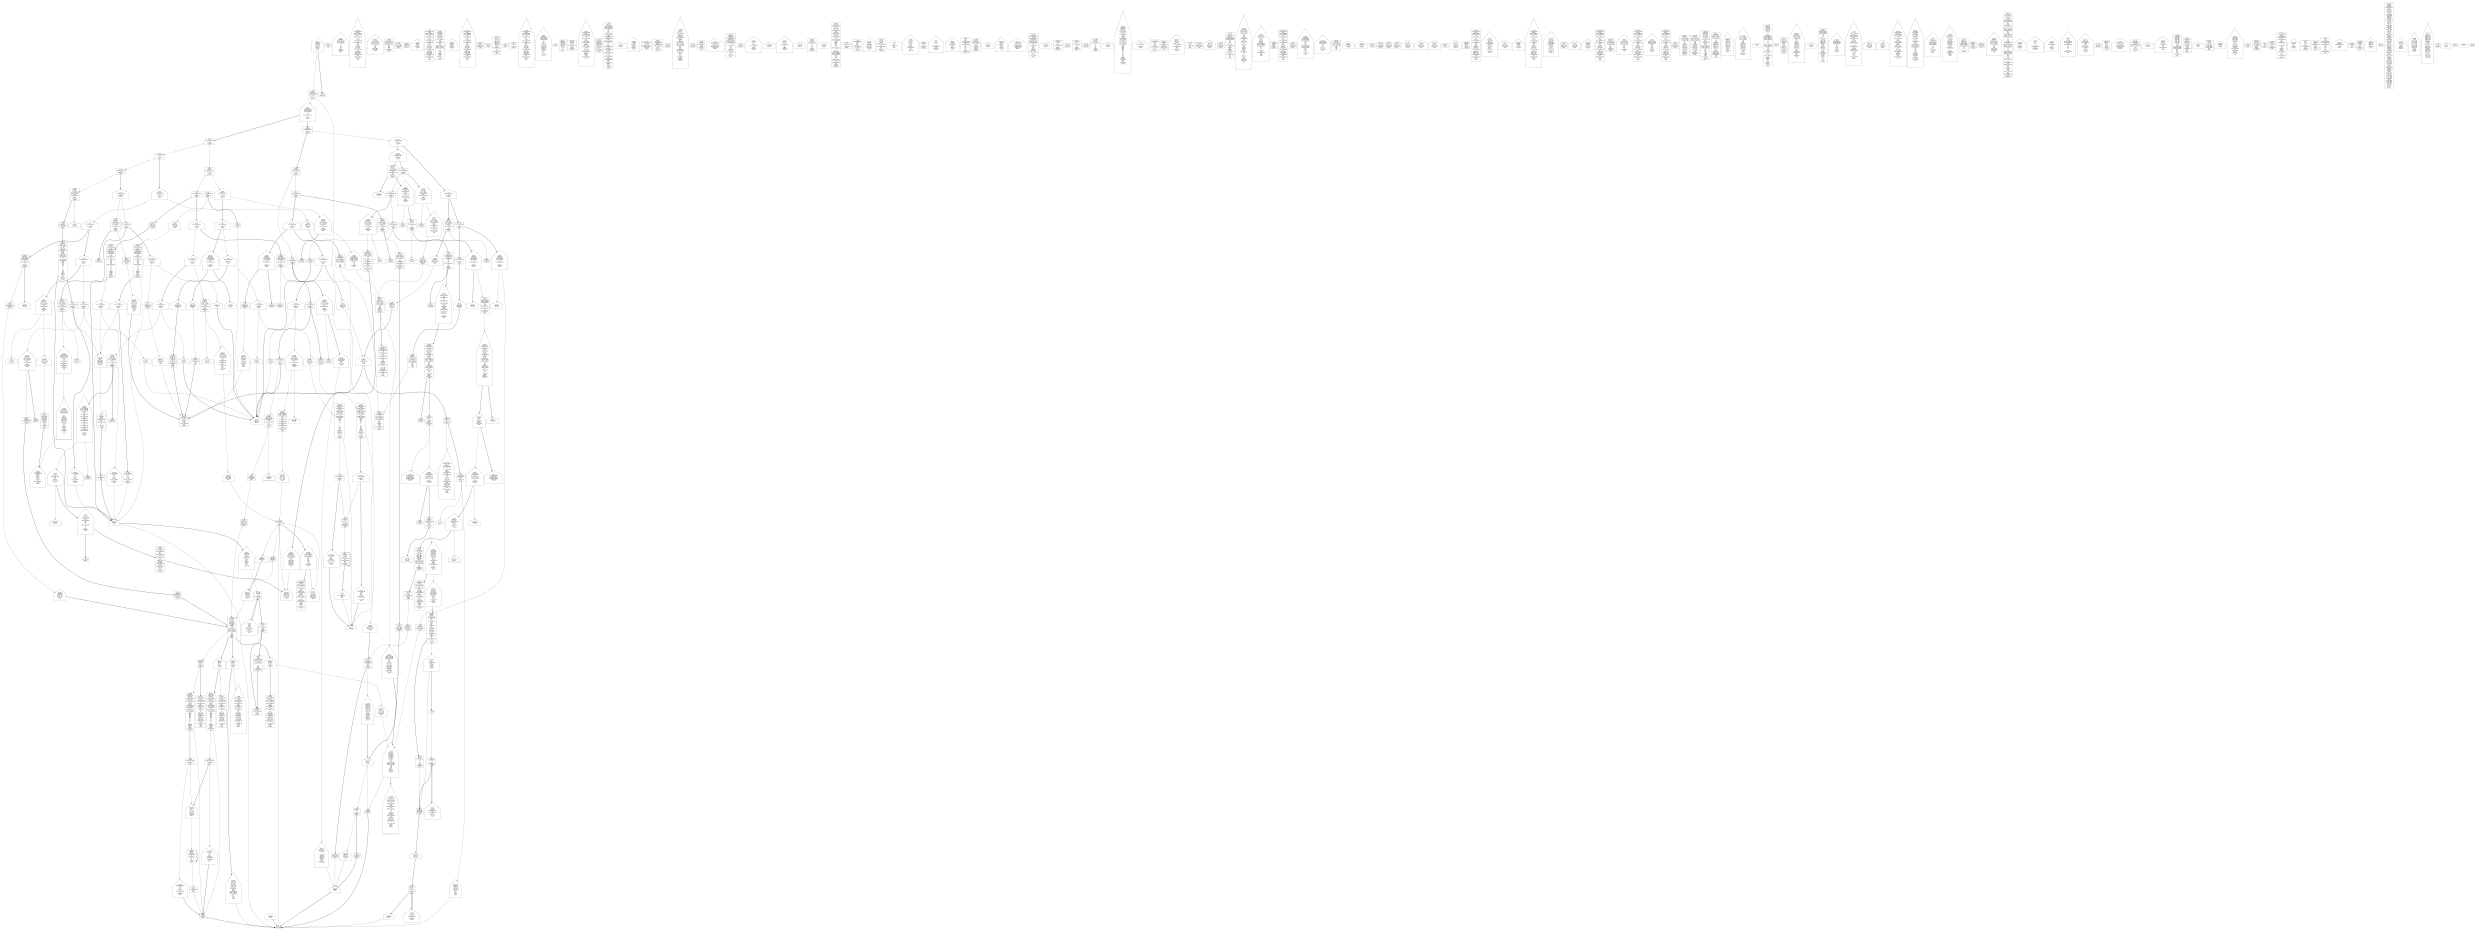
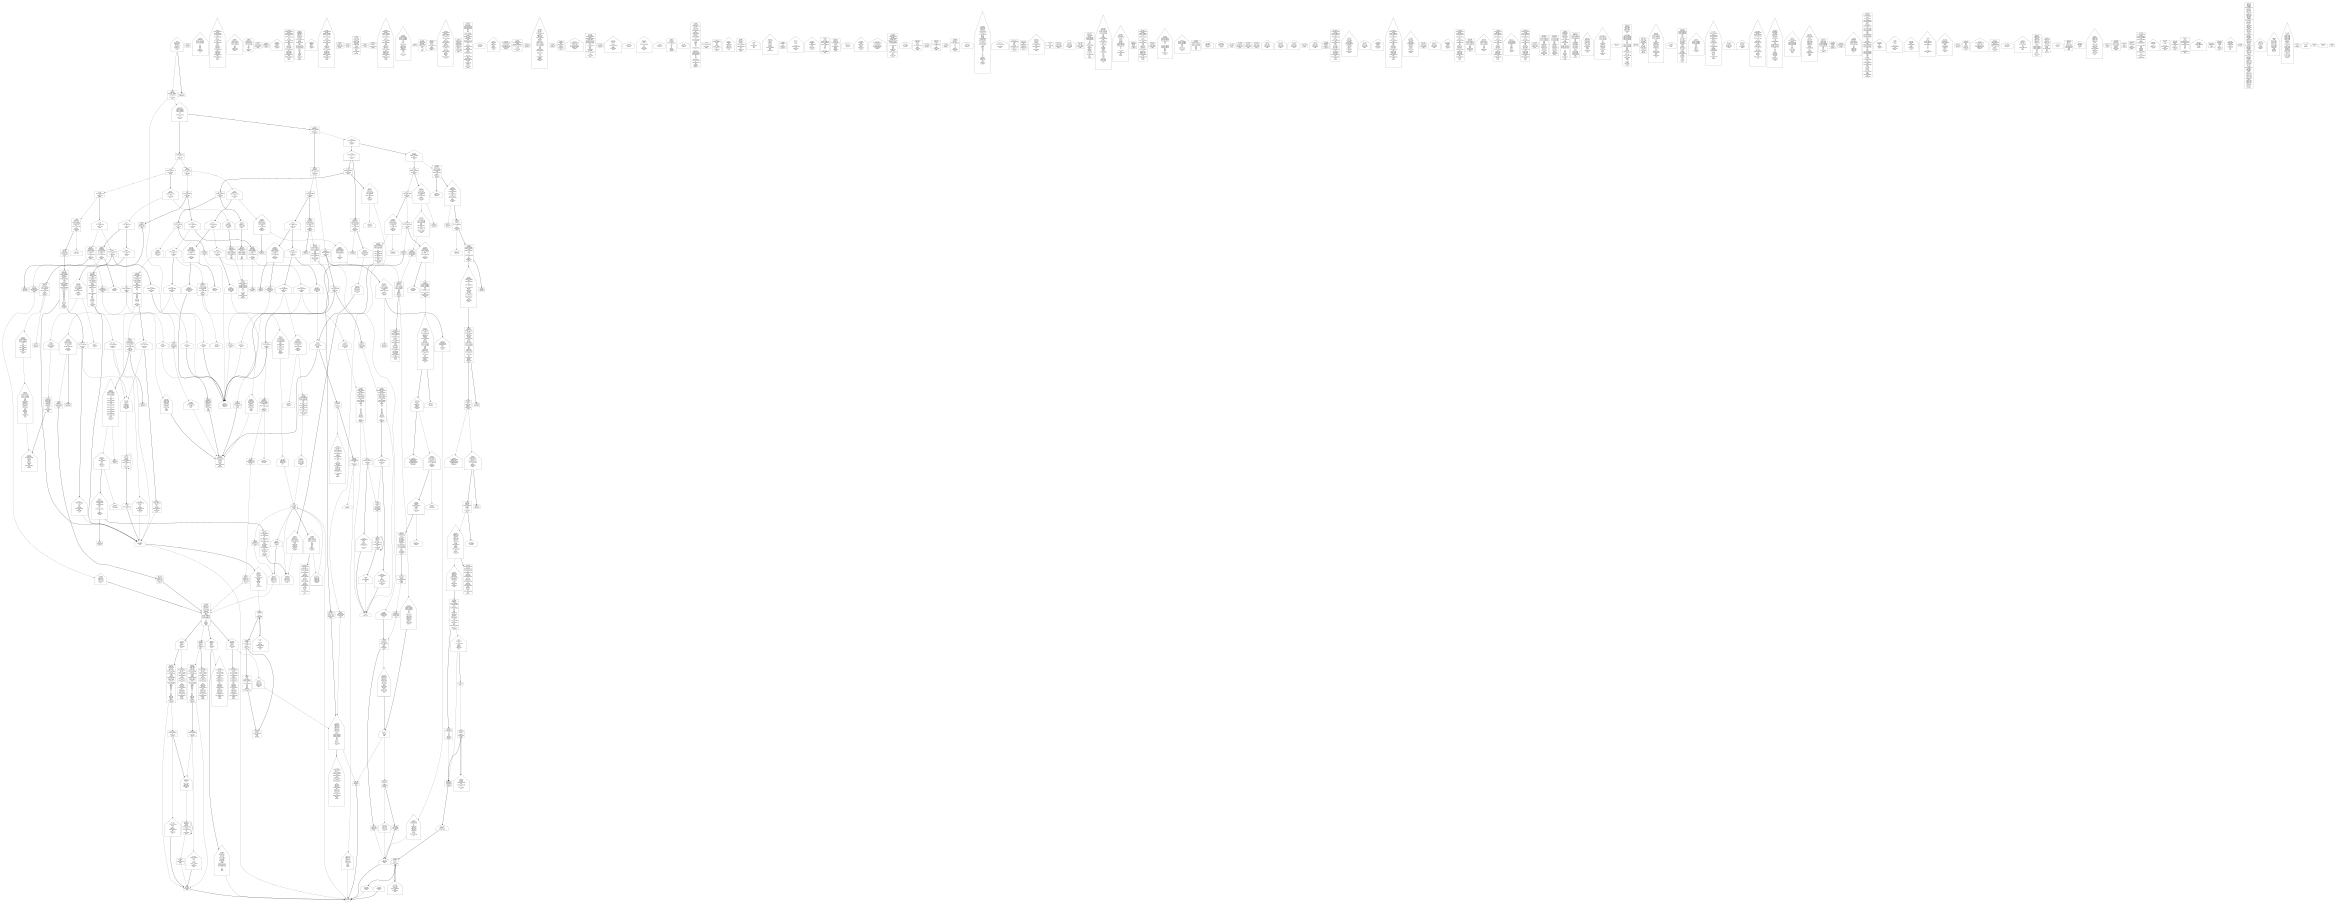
edge "# 0x140 PUSHX LogicData EQ PUSHX Data JUMPI" -> "# 0x14b PUSHX LogicData EQ PUSHX Data JUMPI": added
